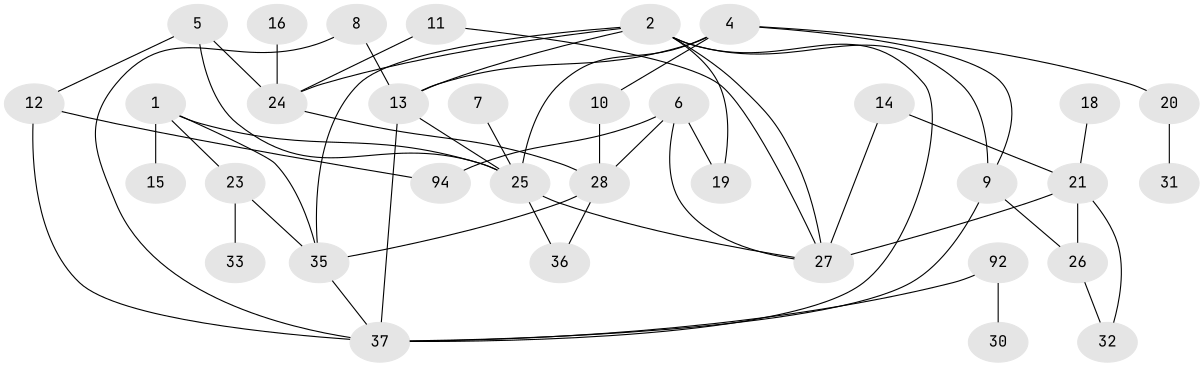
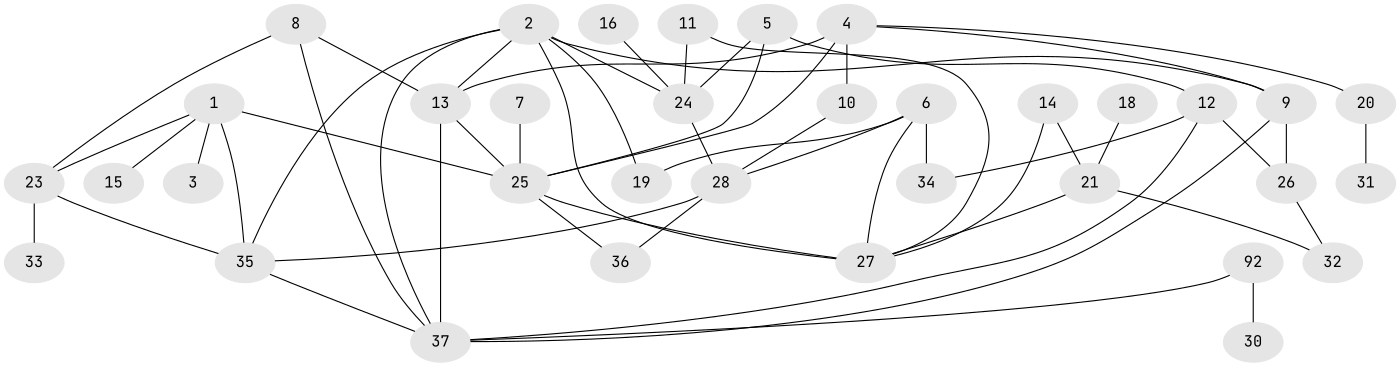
edge "8" -- "23": added
node "3": added
node "94": label "94" -> "34"
edge "21" -- "26": now "12" -- "26"
